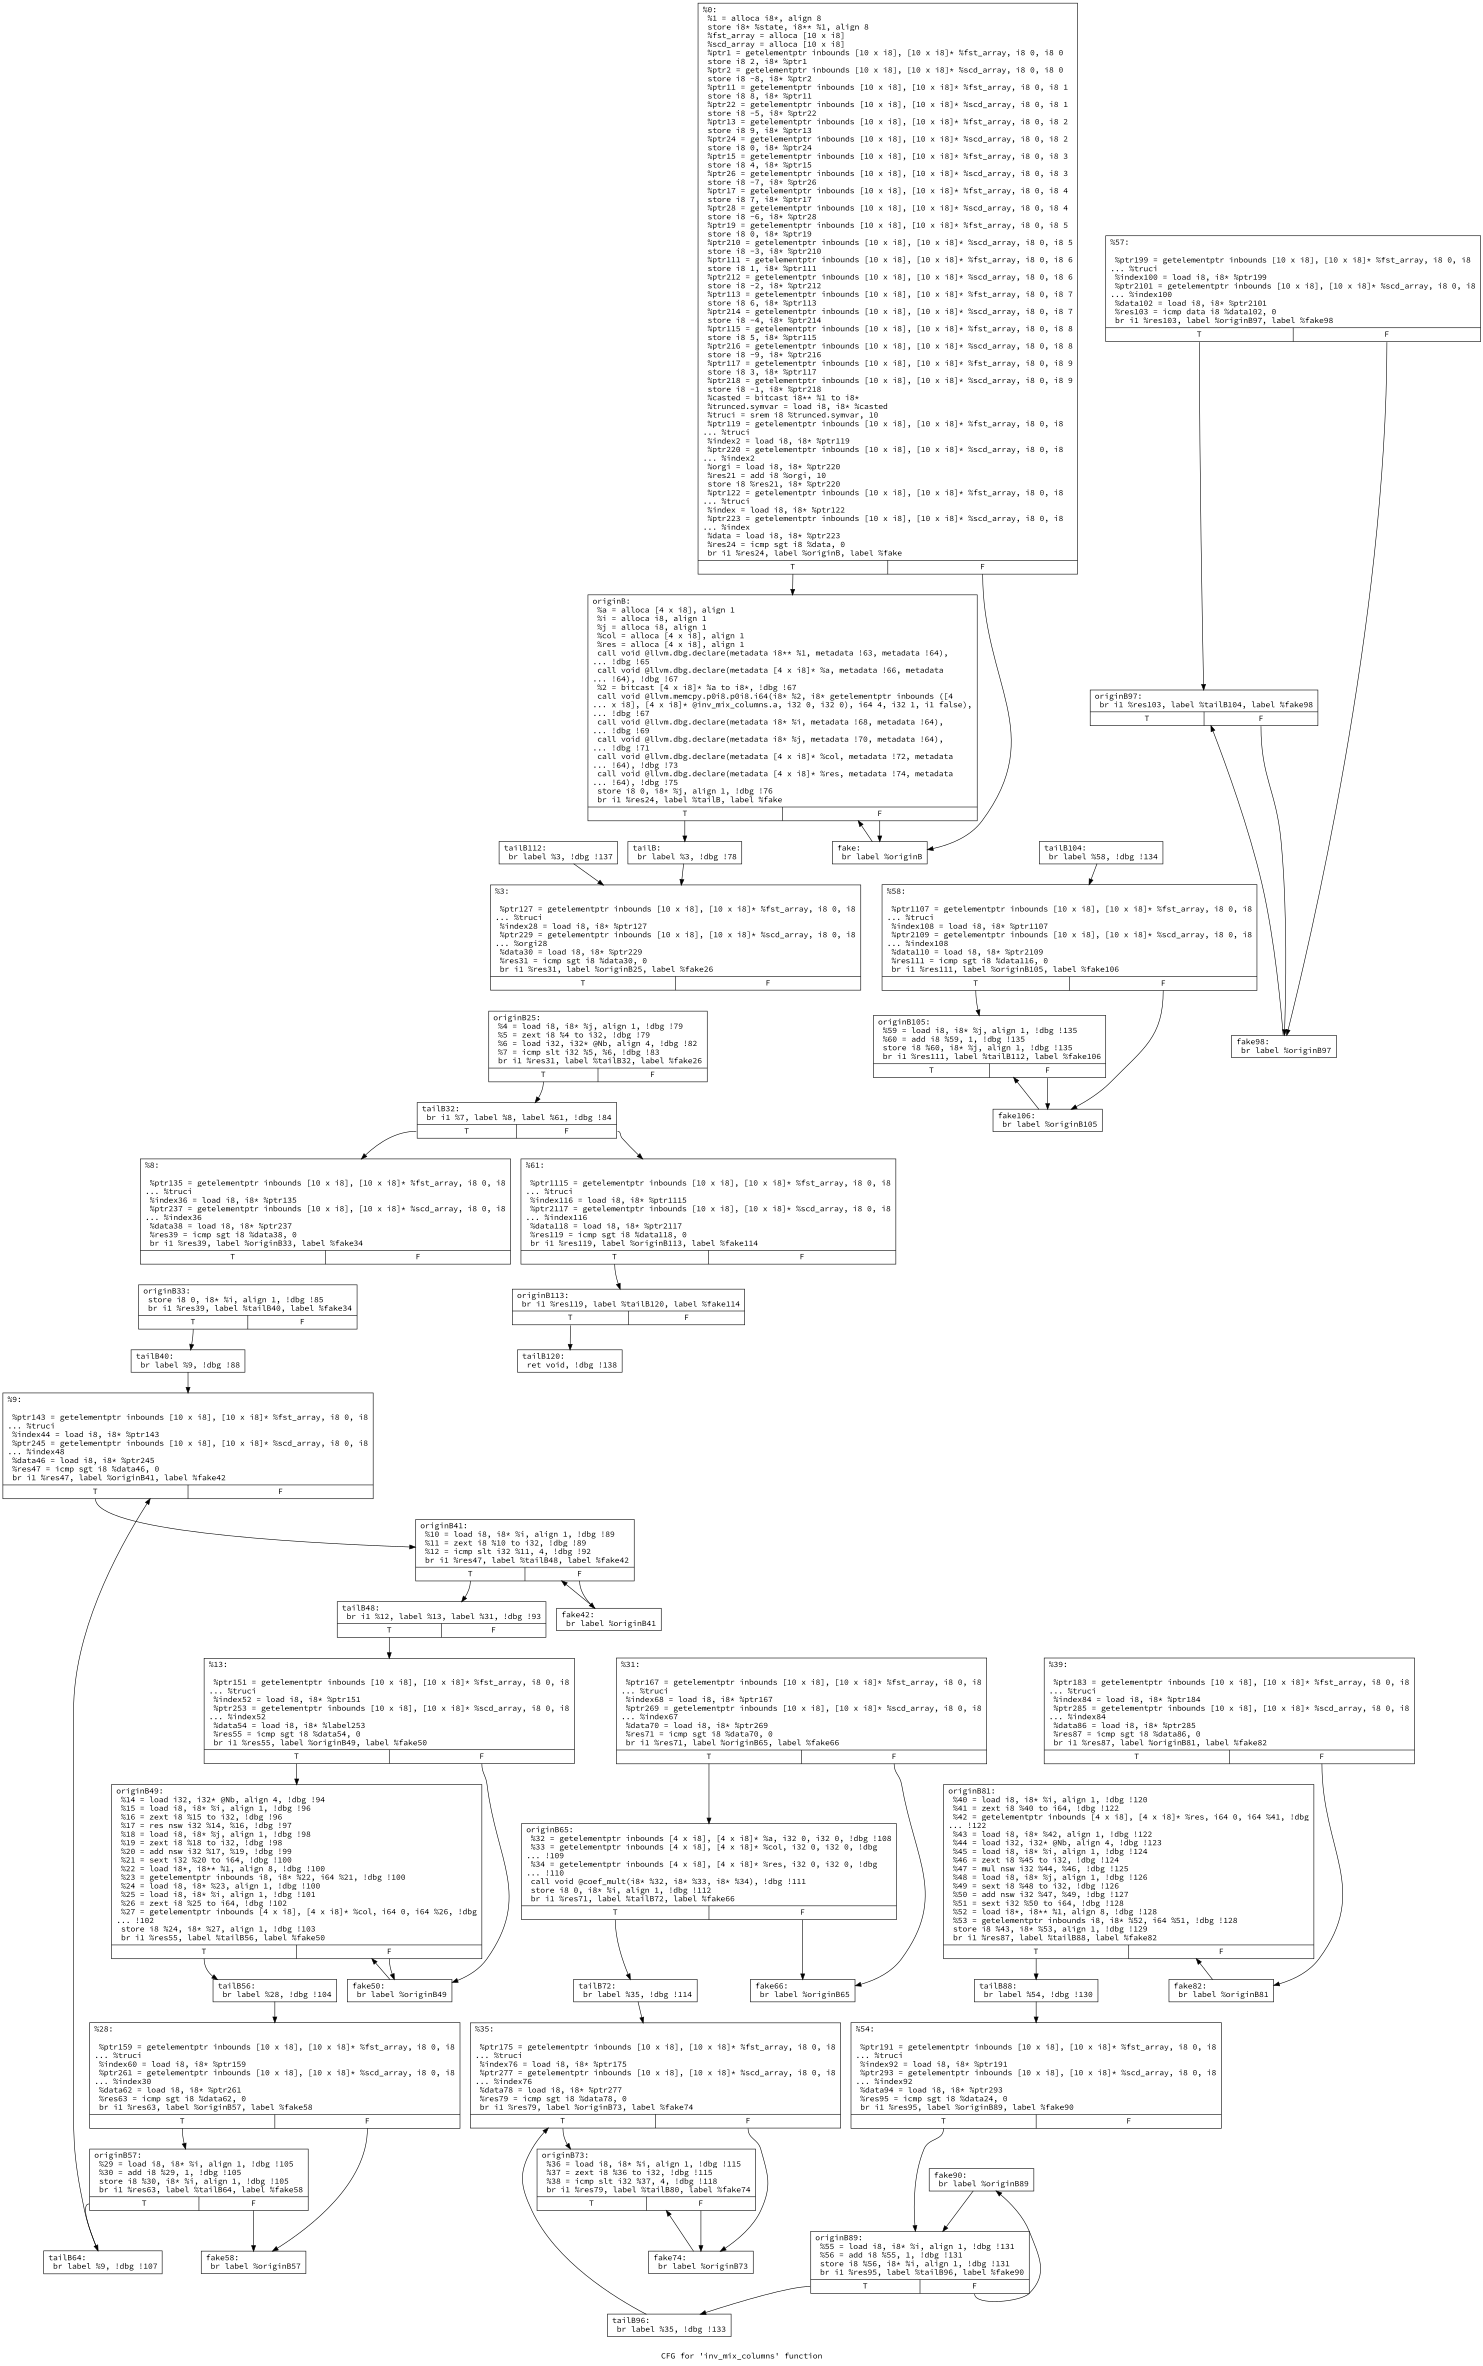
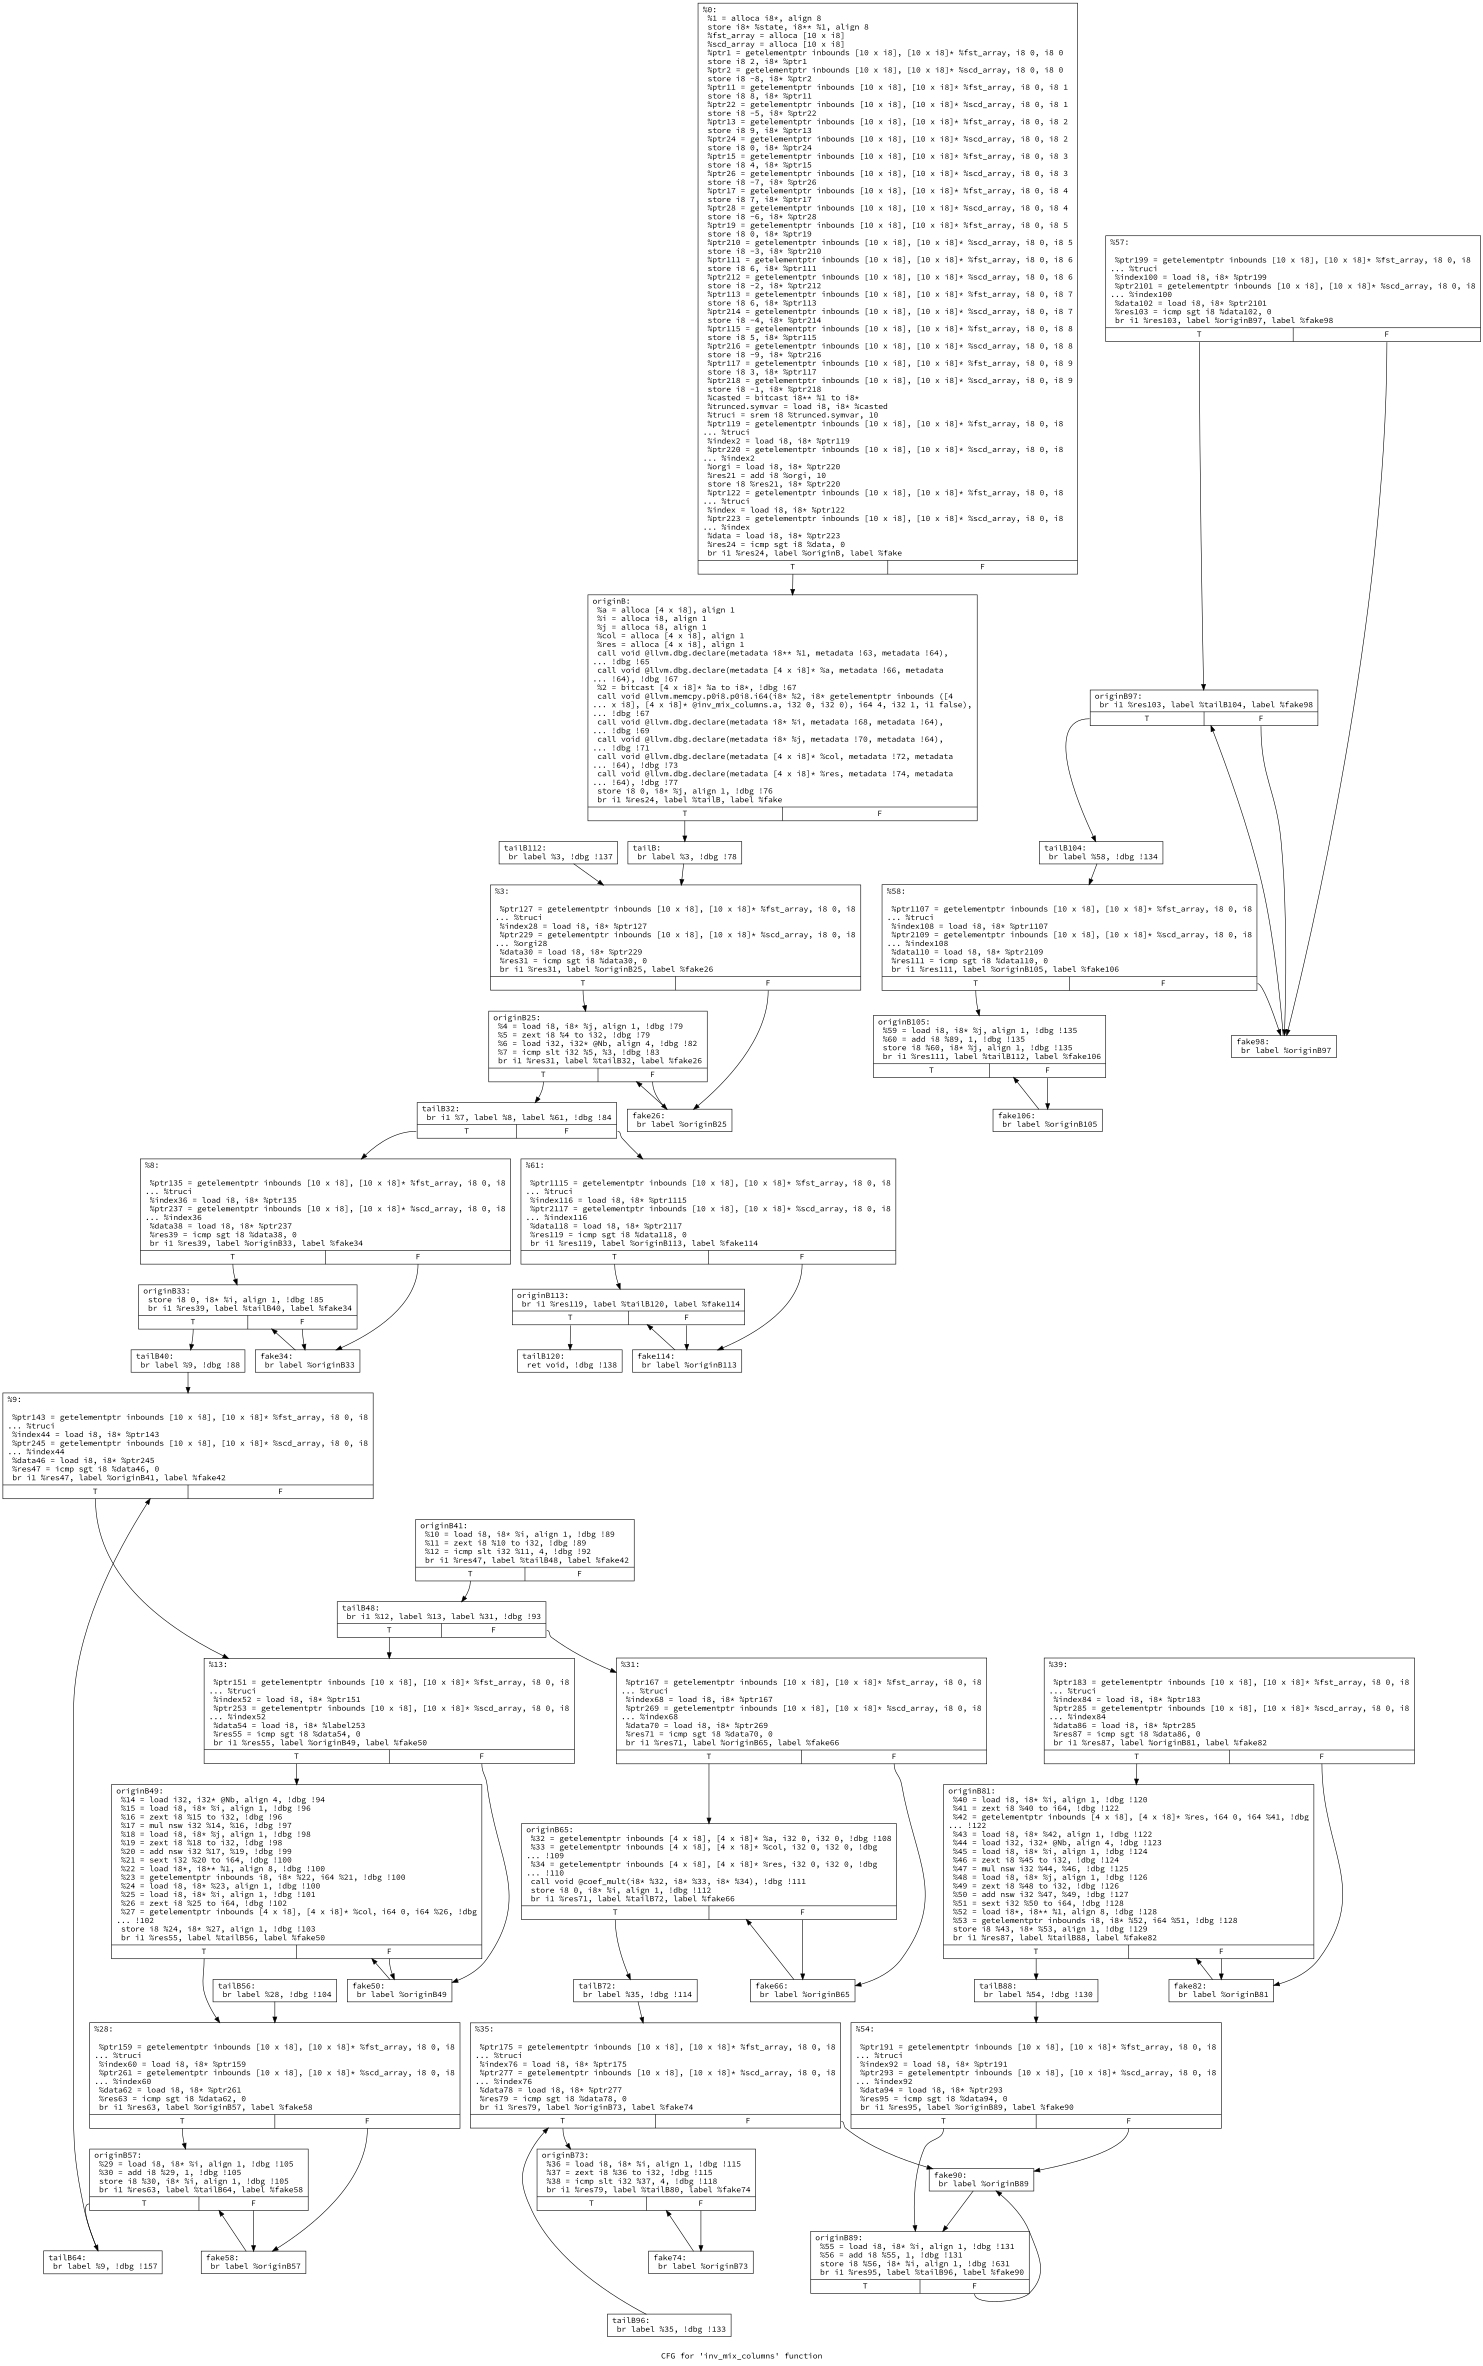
node "%0:": text "store i8 1, i8* %ptr111" -> "store i8 6, i8* %ptr111"
node "%57:": text "%res103 = icmp data i8 %data102, 0" -> "%res103 = icmp sgt i8 %data102, 0"
edge "originB97:" -> "tailB104:": added
node "originB:": text "... !64), !dbg !75" -> "... !64), !dbg !77"
node "fake:": removed
node "%58:": text "%res111 = icmp sgt i8 %data116, 0" -> "%res111 = icmp sgt i8 %data110, 0"
edge "%3:" -> "originB25:": added
node "originB105:": text "%60 = add i8 %59, 1, !dbg !135" -> "%60 = add i8 %89, 1, !dbg !135"
node "originB25:": text "%7 = icmp slt i32 %5, %6, !dbg !83" -> "%7 = icmp slt i32 %5, %3, !dbg !83"
edge "%58:" -> "fake106:": now "%58:" -> "fake98:"
node "fake26:": added
edge "%8:" -> "originB33:": added
node "fake34:": added
node "fake114:": added
node "%9:": text "... %index48" -> "... %index44"
edge "%9:" -> "originB41:": now "%9:" -> "%13:"
node "fake42:": removed
edge "tailB48:" -> "%31:": added
node "%39:": text "%index84 = load i8, i8* %ptr184" -> "%index84 = load i8, i8* %ptr183"
node "%31:": text "... %index67" -> "... %index68"
edge "%39:" -> "originB81:": added
node "originB49:": text "%17 = res nsw i32 %14, %16, !dbg !97" -> "%17 = mul nsw i32 %14, %16, !dbg !97"
node "originB81:": text "%49 = sext i8 %48 to i32, !dbg !126" -> "%49 = zext i8 %48 to i32, !dbg !126"
edge "fake66:" -> "originB65:": added
edge "originB81:" -> "fake82:": added
edge "originB49:" -> "tailB56:": now "originB49:" -> "%28:"
node "%28:": text "... %index30" -> "... %index60"
node "%54:": text "%res95 = icmp sgt i8 %data24, 0" -> "%res95 = icmp sgt i8 %data94, 0"
edge "%54:" -> "fake90:": added
edge "%35:" -> "fake74:": now "%35:" -> "fake90:"
edge "fake58:" -> "originB57:": added
node "originB89:": text "store i8 %56, i8* %i, align 1, !dbg !131" -> "store i8 %56, i8* %i, align 1, !dbg !631"
node "tailB64:": text "br label %9, !dbg !107" -> "br label %9, !dbg !157"
edge "originB89:" -> "tailB96:": removed
